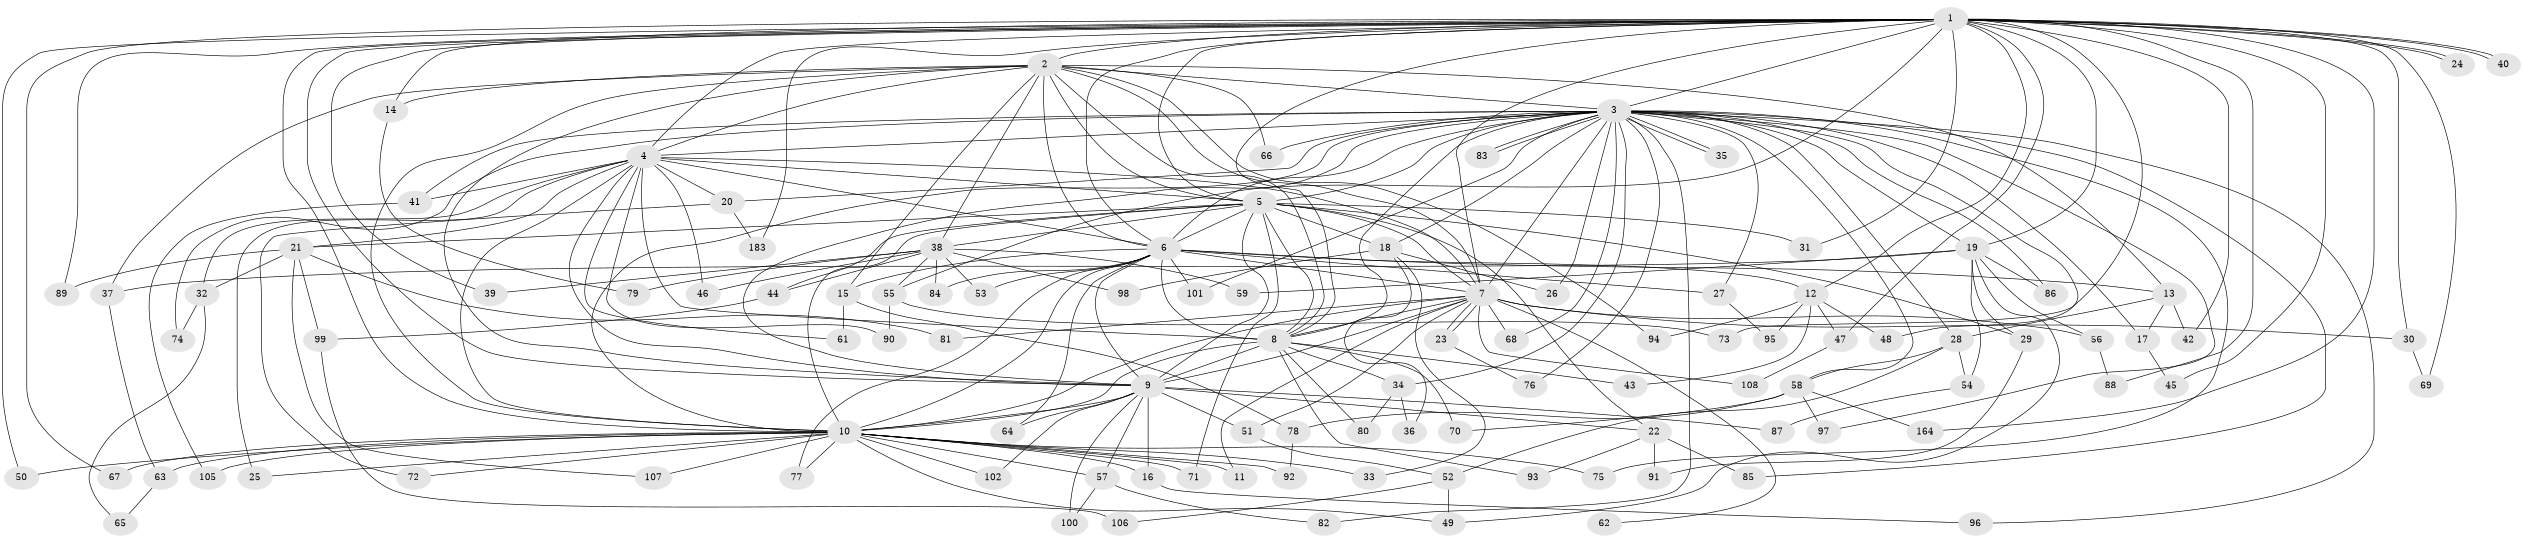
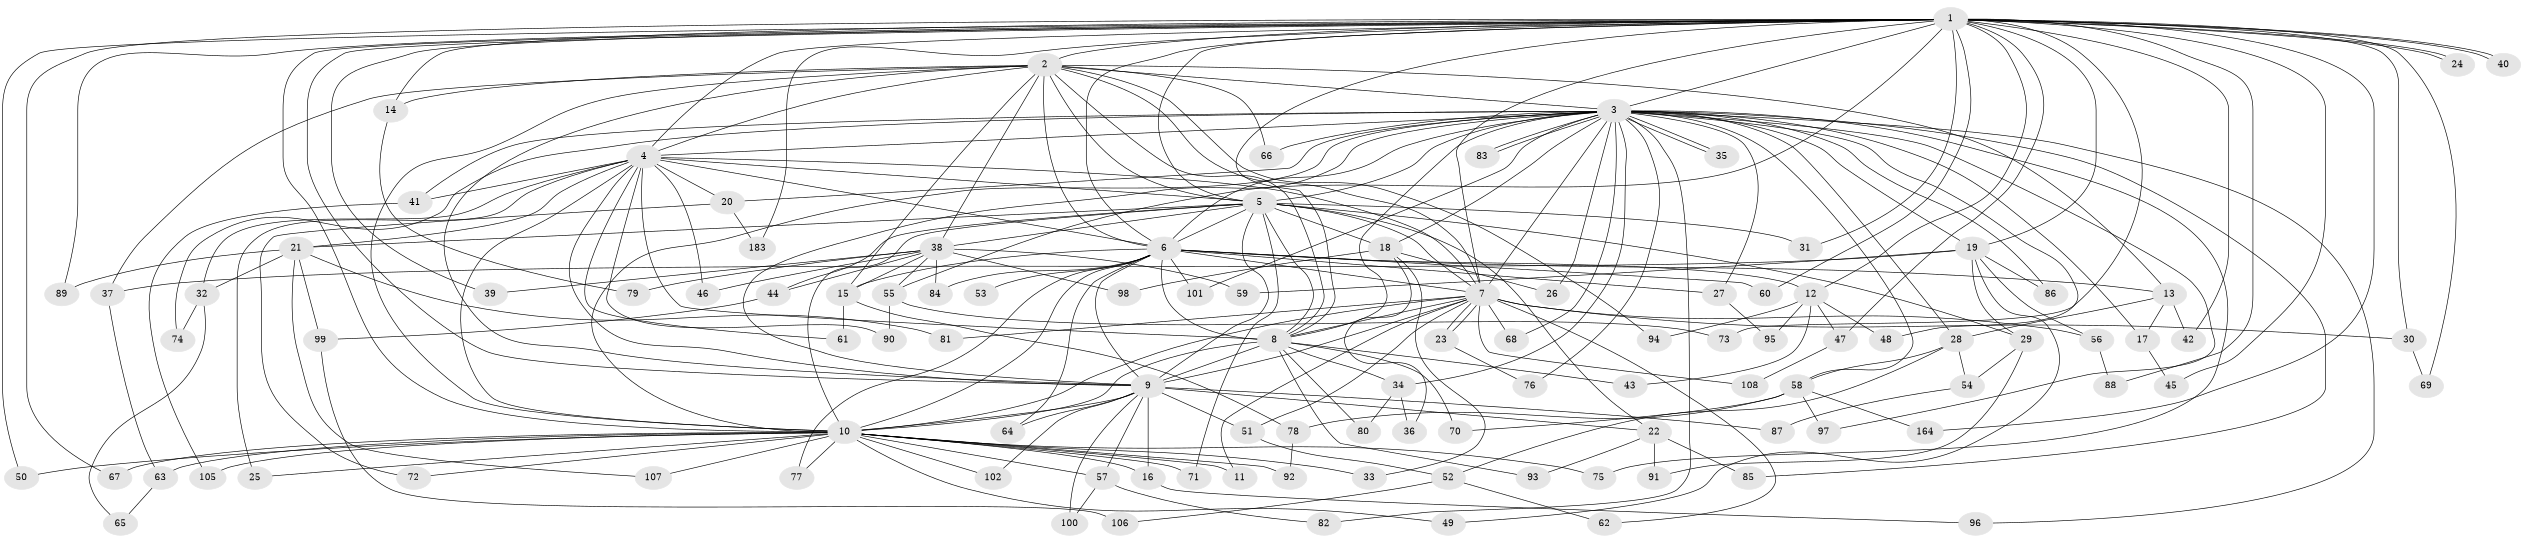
edge "38" -- "53": now "38" -- "15"
node "60": added
edge "19" -- "54": now "29" -- "54"
edge "52" -- "49": now "52" -- "62"
